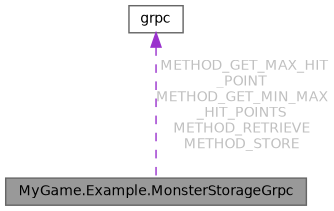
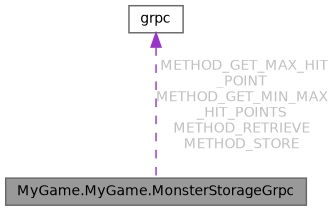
node "MyGame.Example.MonsterStorageGrpc": label "MyGame.Example.MonsterStorageGrpc" -> "MyGame.MyGame.MonsterStorageGrpc"
